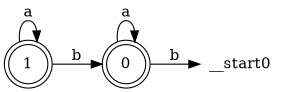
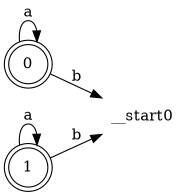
edge "1" -> "0": now "1" -> "__start0"
